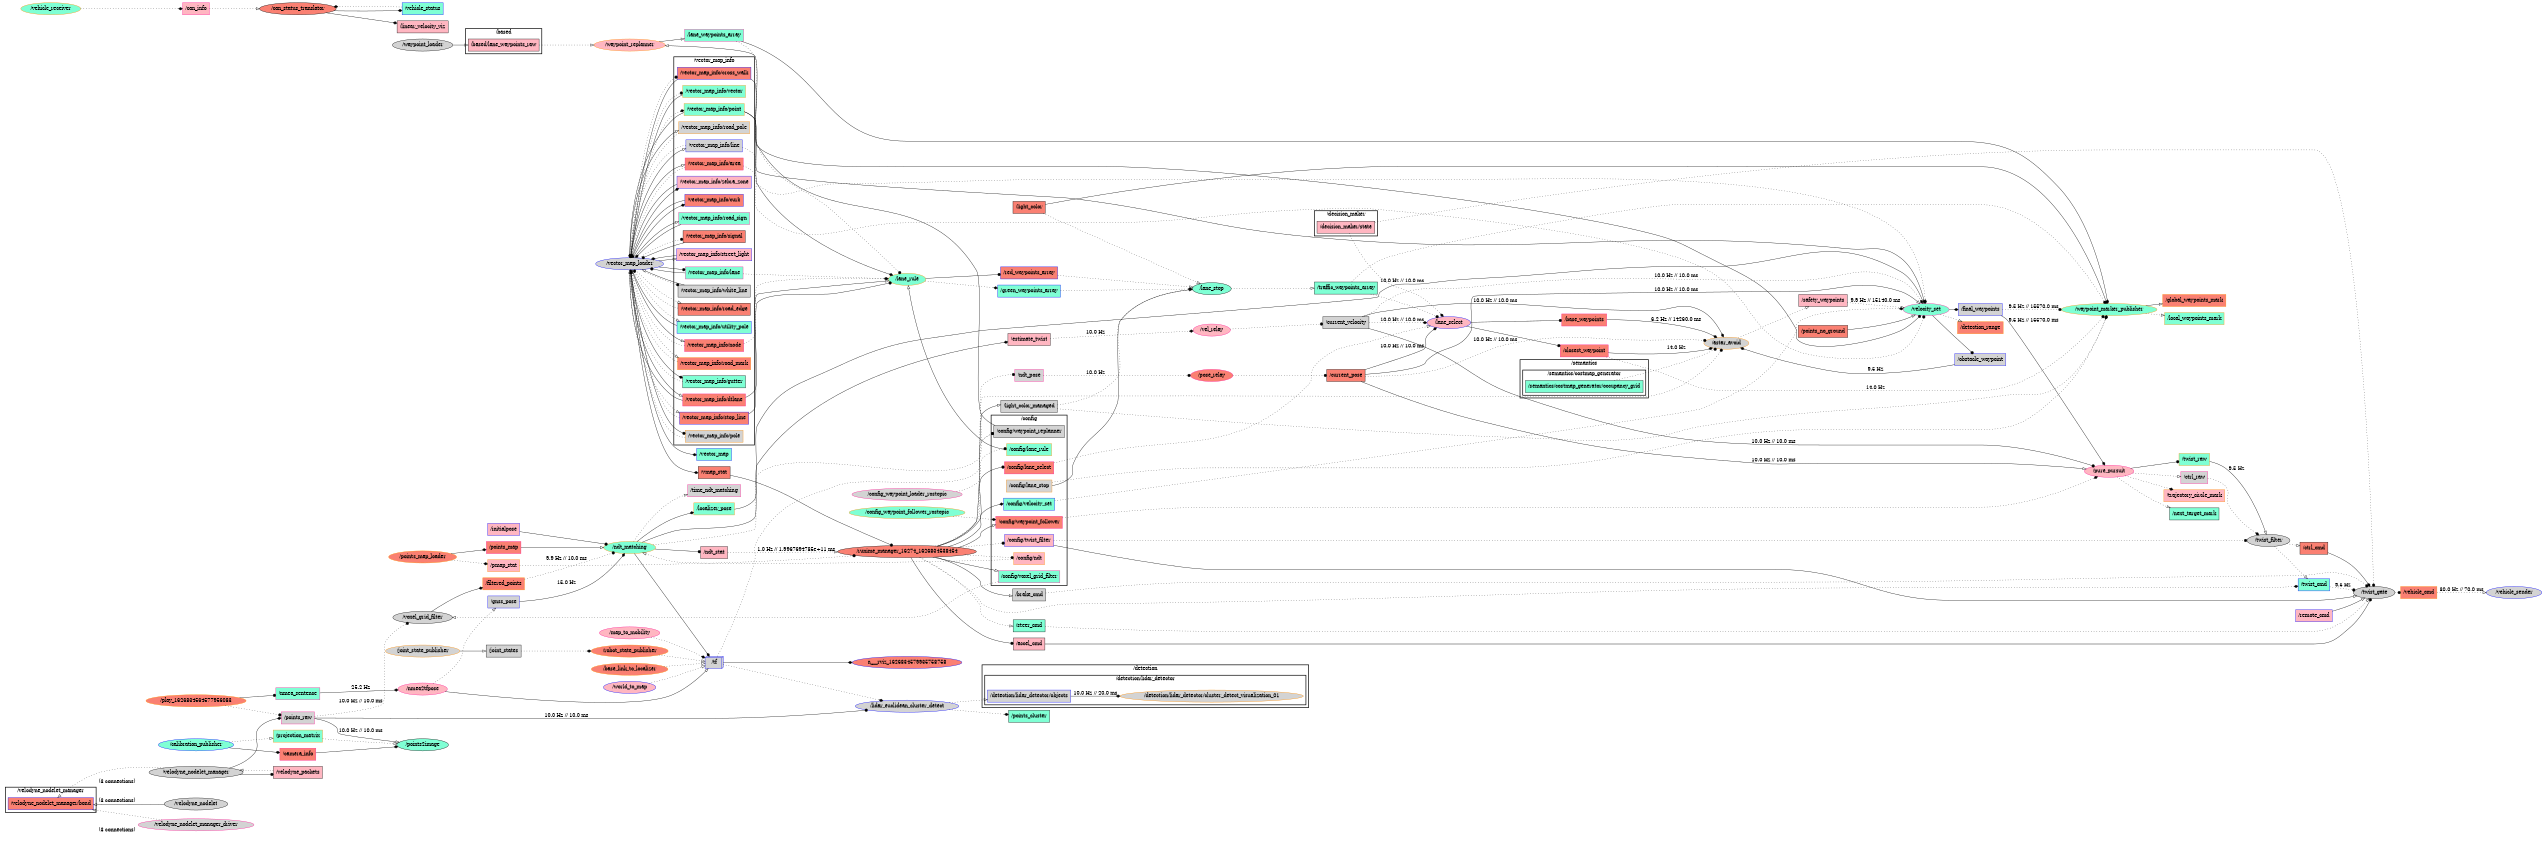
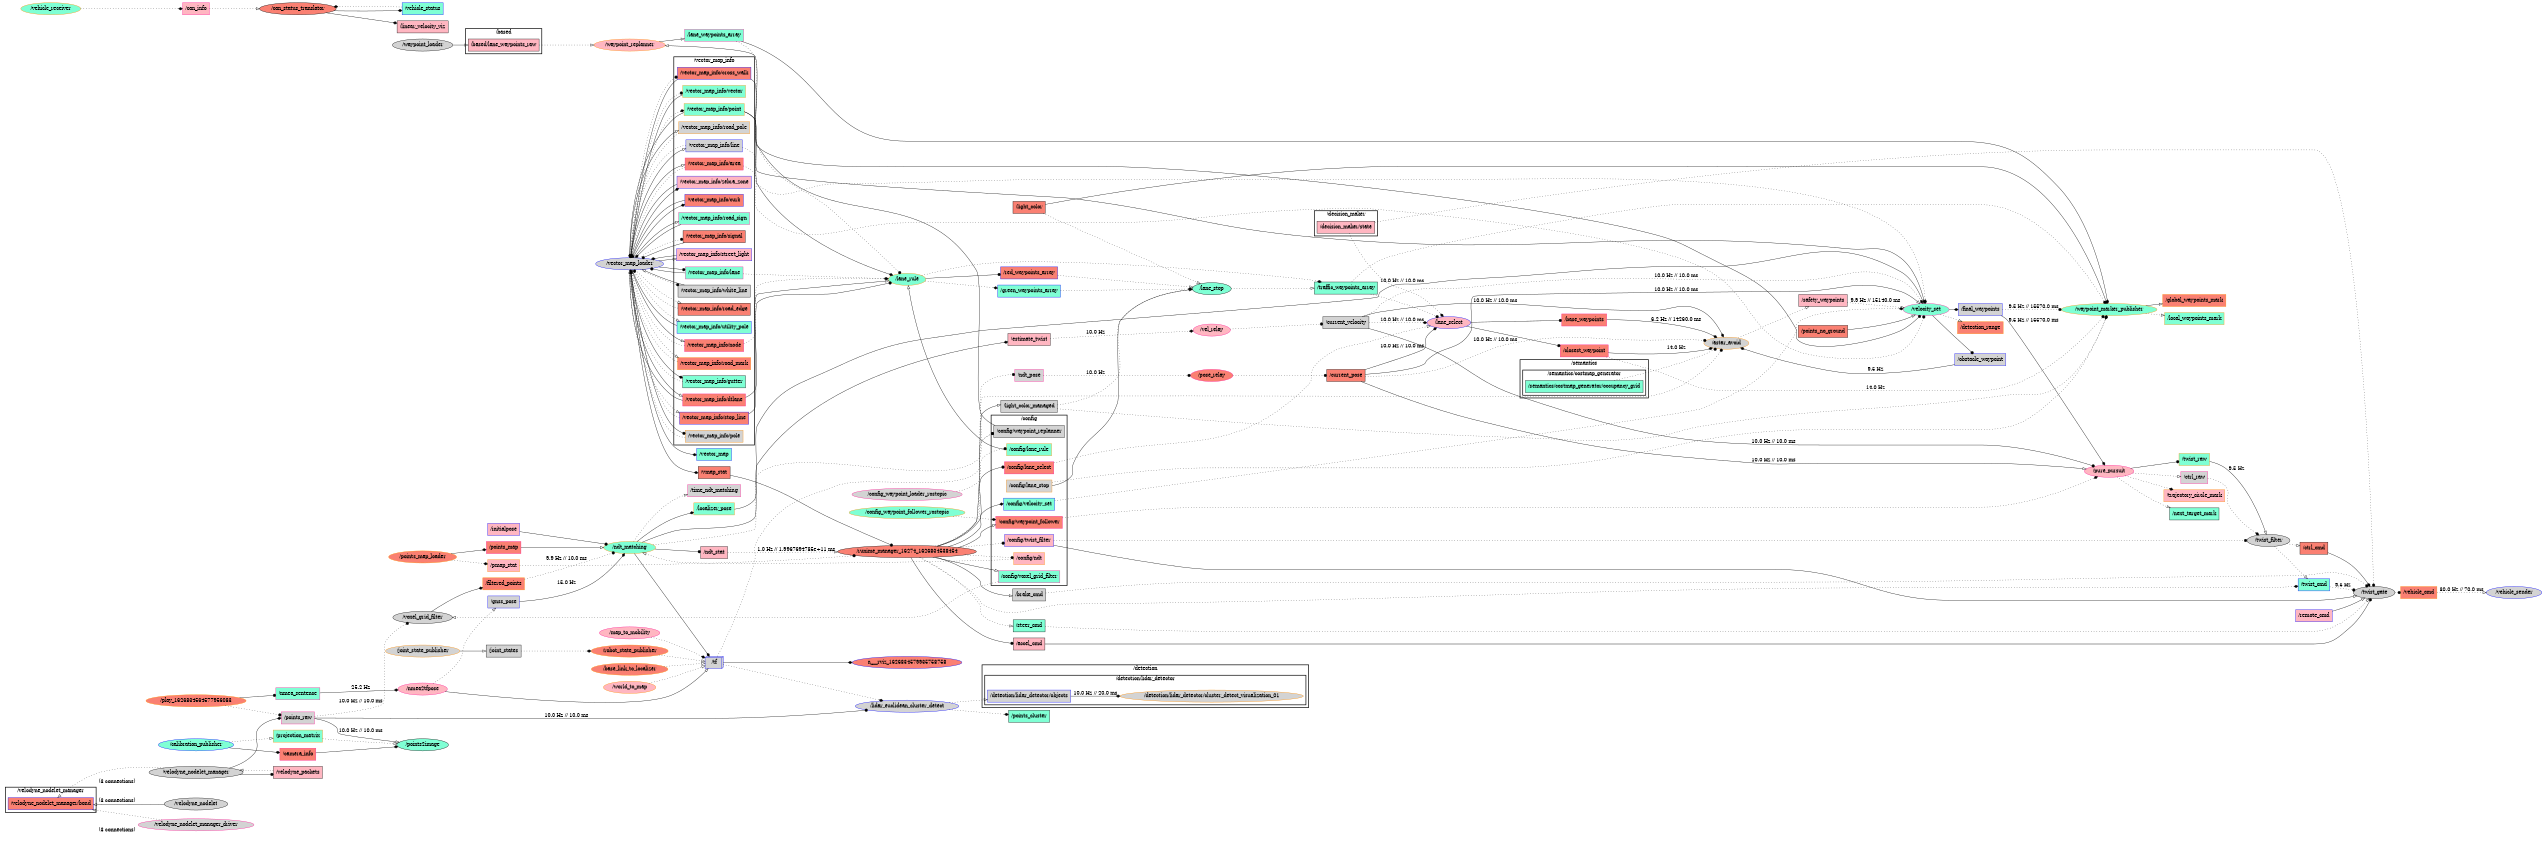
edge "/lane_rule" -> "/traffic_waypoints_array": added
node "/world_to_map": color blue -> darkorange
